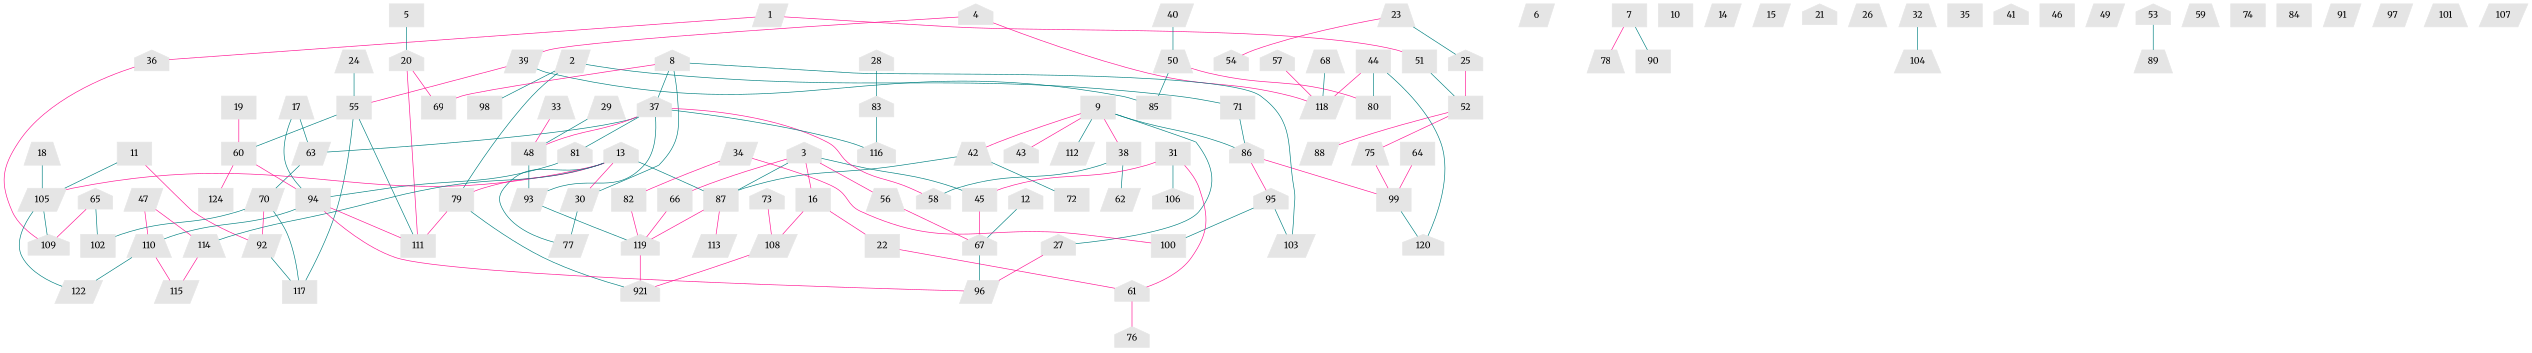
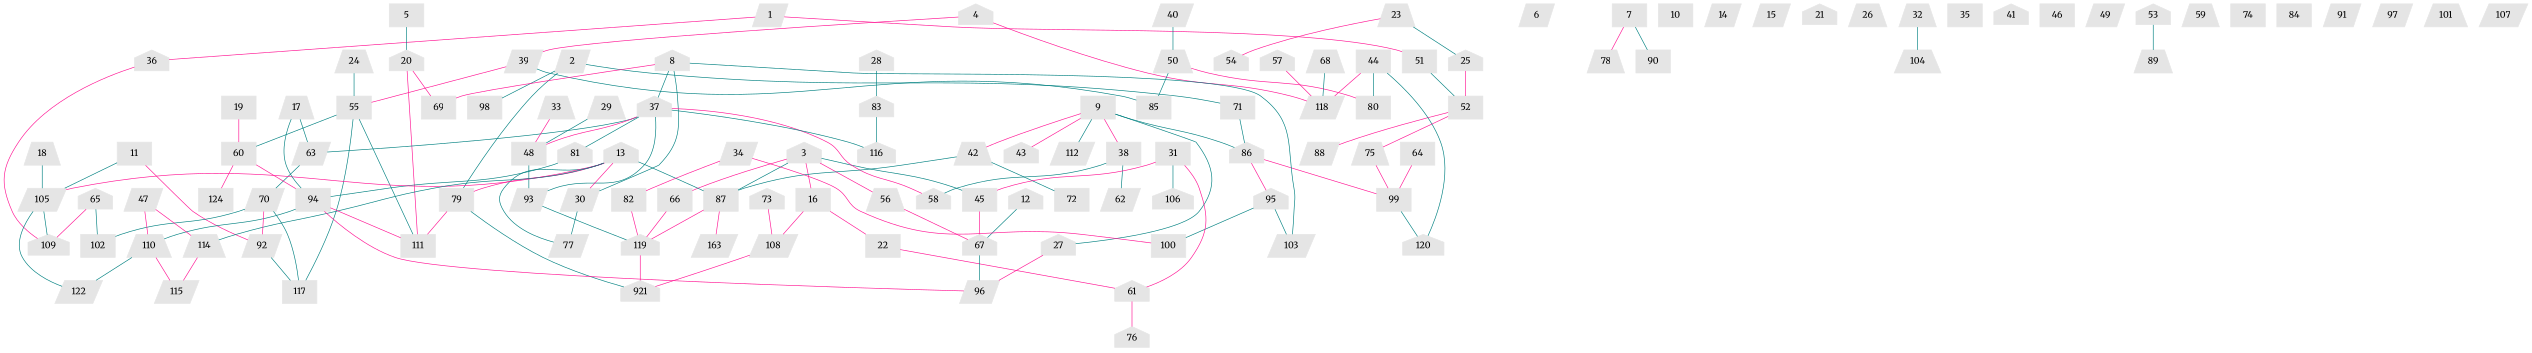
node "113": label "113" -> "163"
